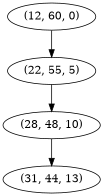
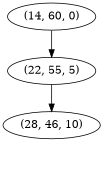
node "(12, 60, 0)": label "(12, 60, 0)" -> "(14, 60, 0)"
node "(28, 48, 10)": label "(28, 48, 10)" -> "(28, 46, 10)"
node "(31, 44, 13)": removed
